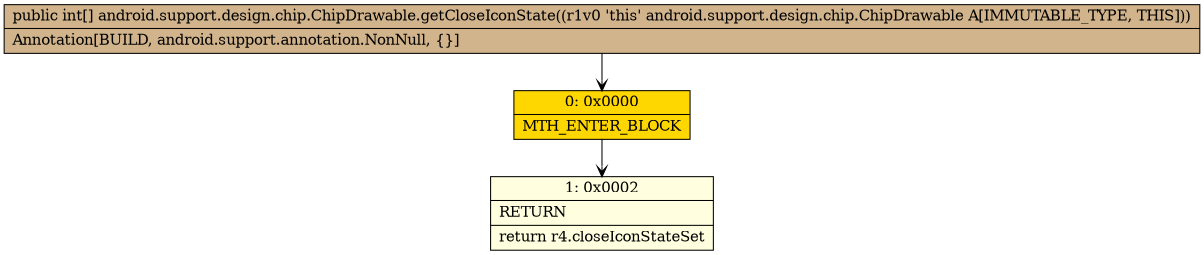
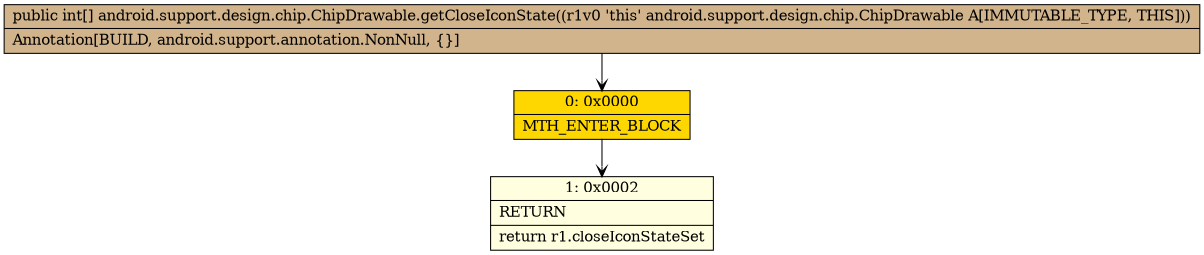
node "1: 0x0002": text "return r4.closeIconStateSet" -> "return r1.closeIconStateSet"
